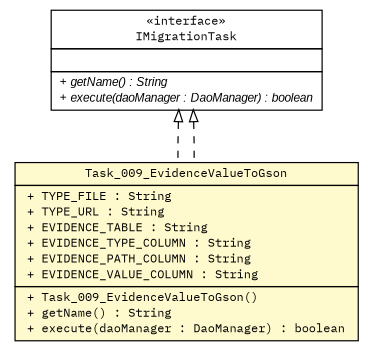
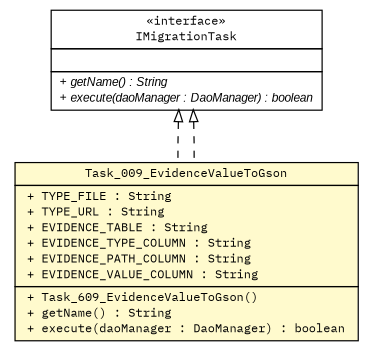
node "Task_009_EvidenceValueToGson": text "+ Task_009_EvidenceValueToGson()" -> "+ Task_609_EvidenceValueToGson()"
